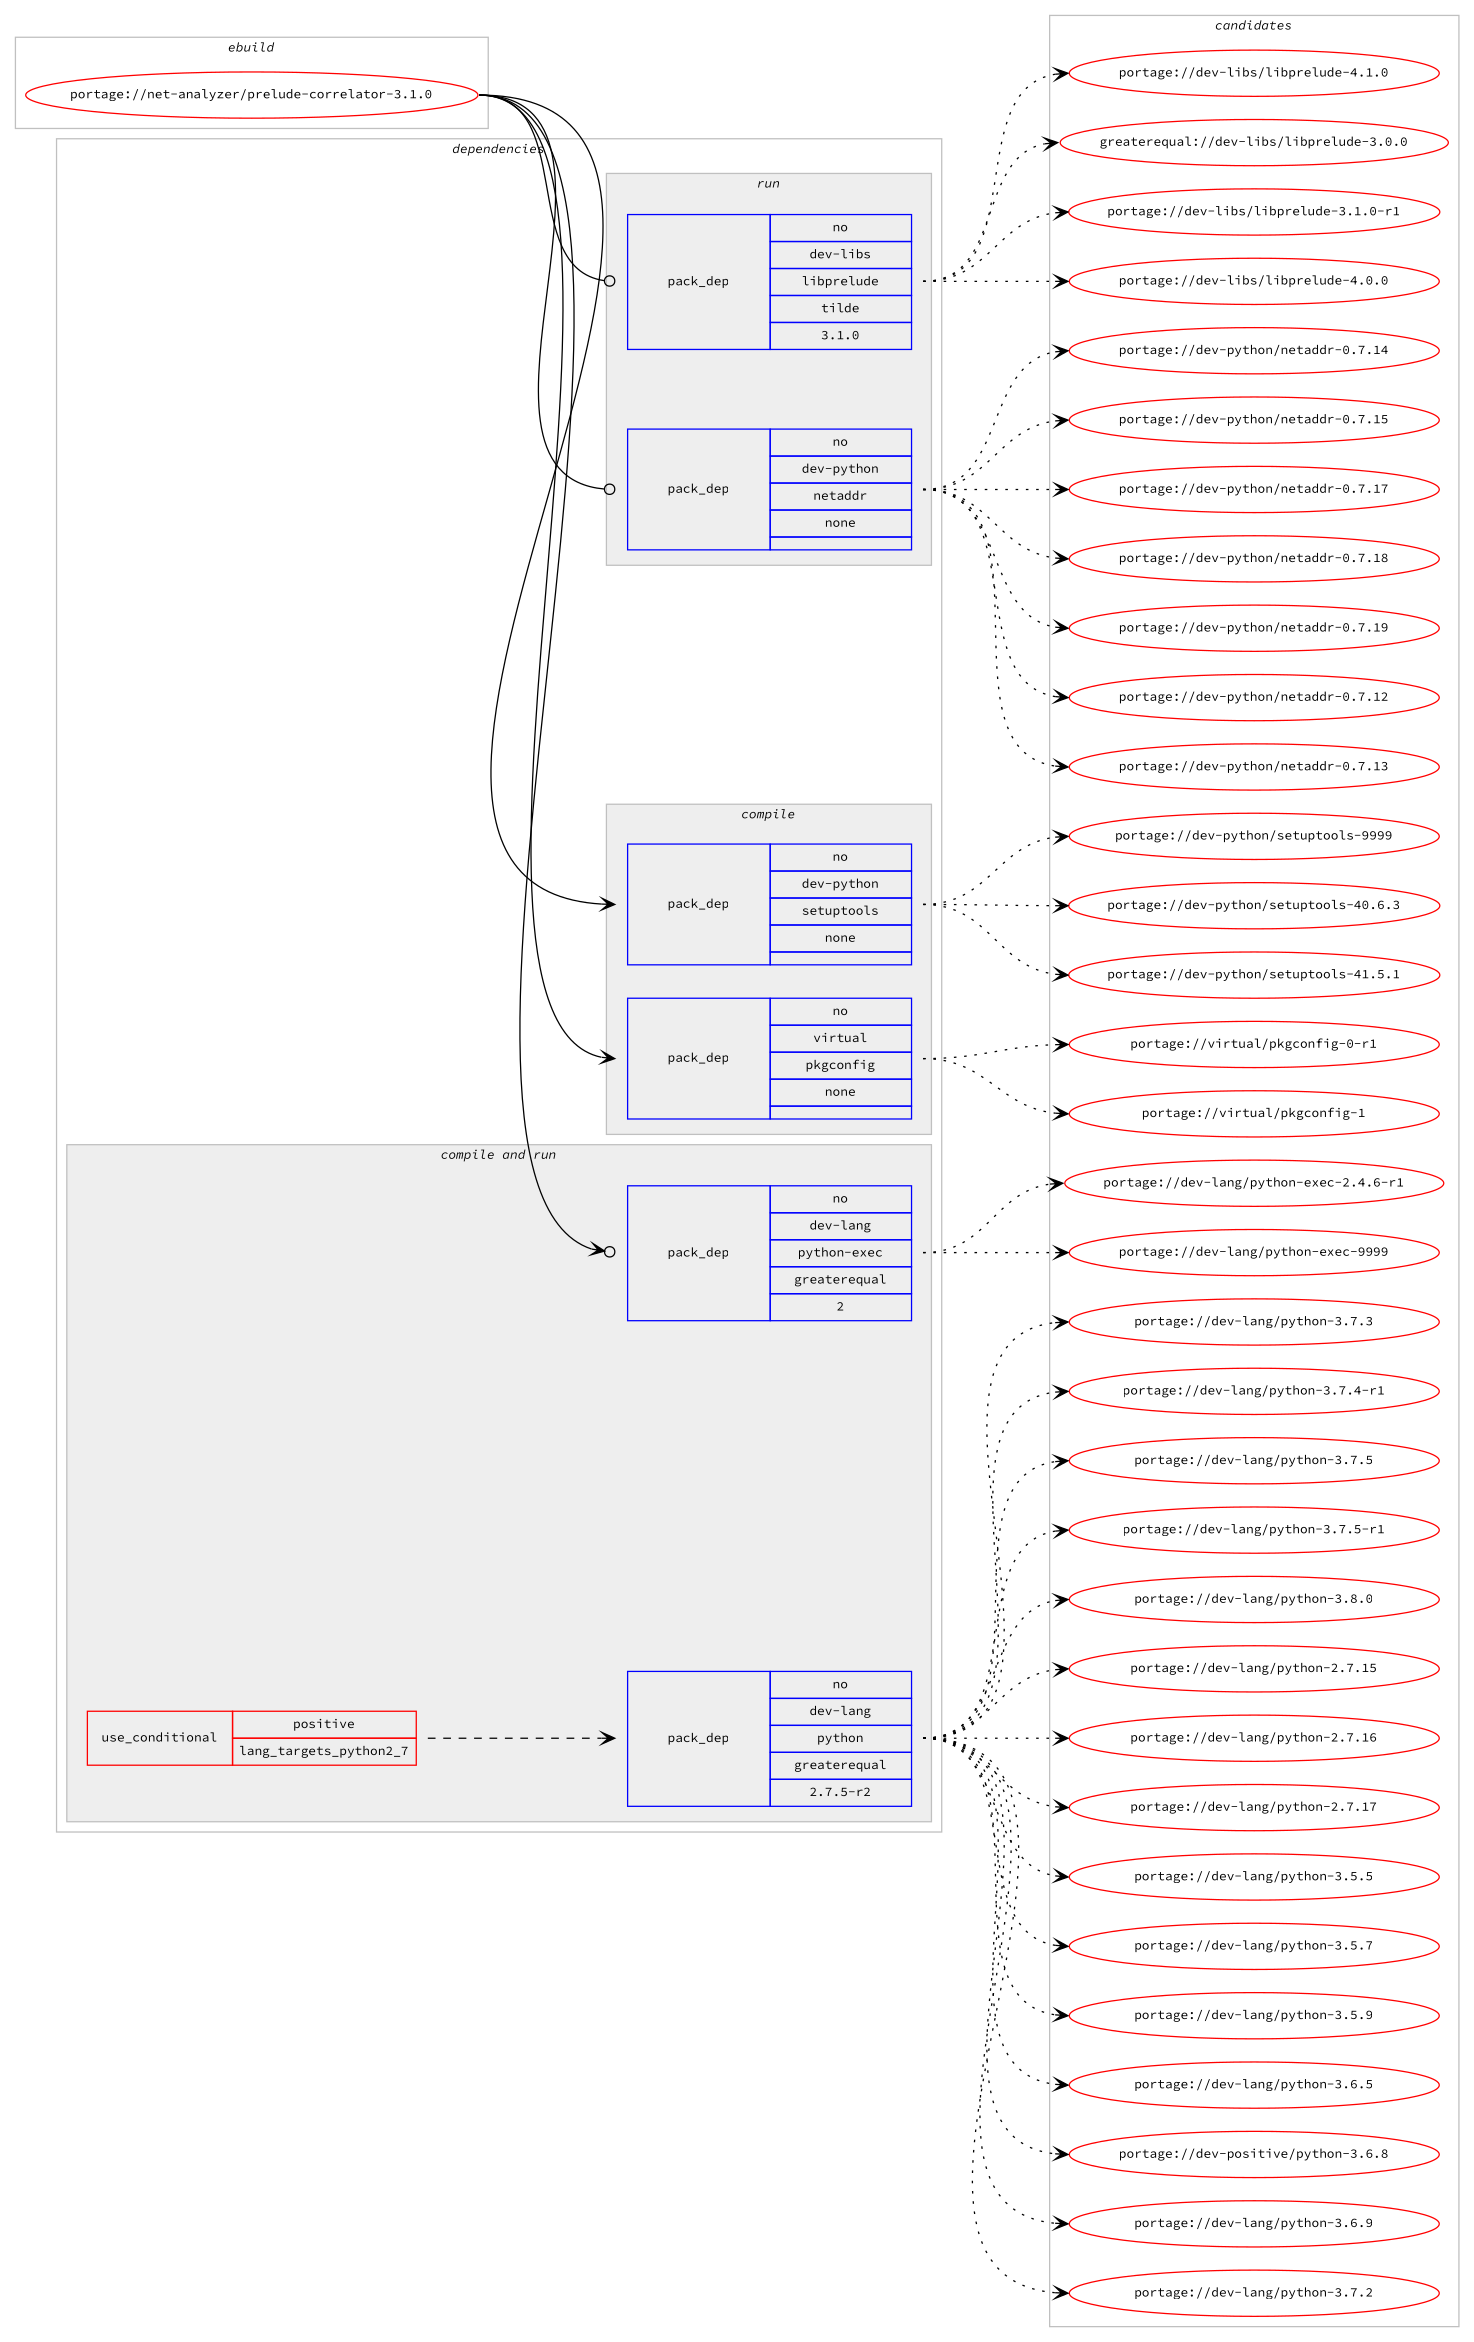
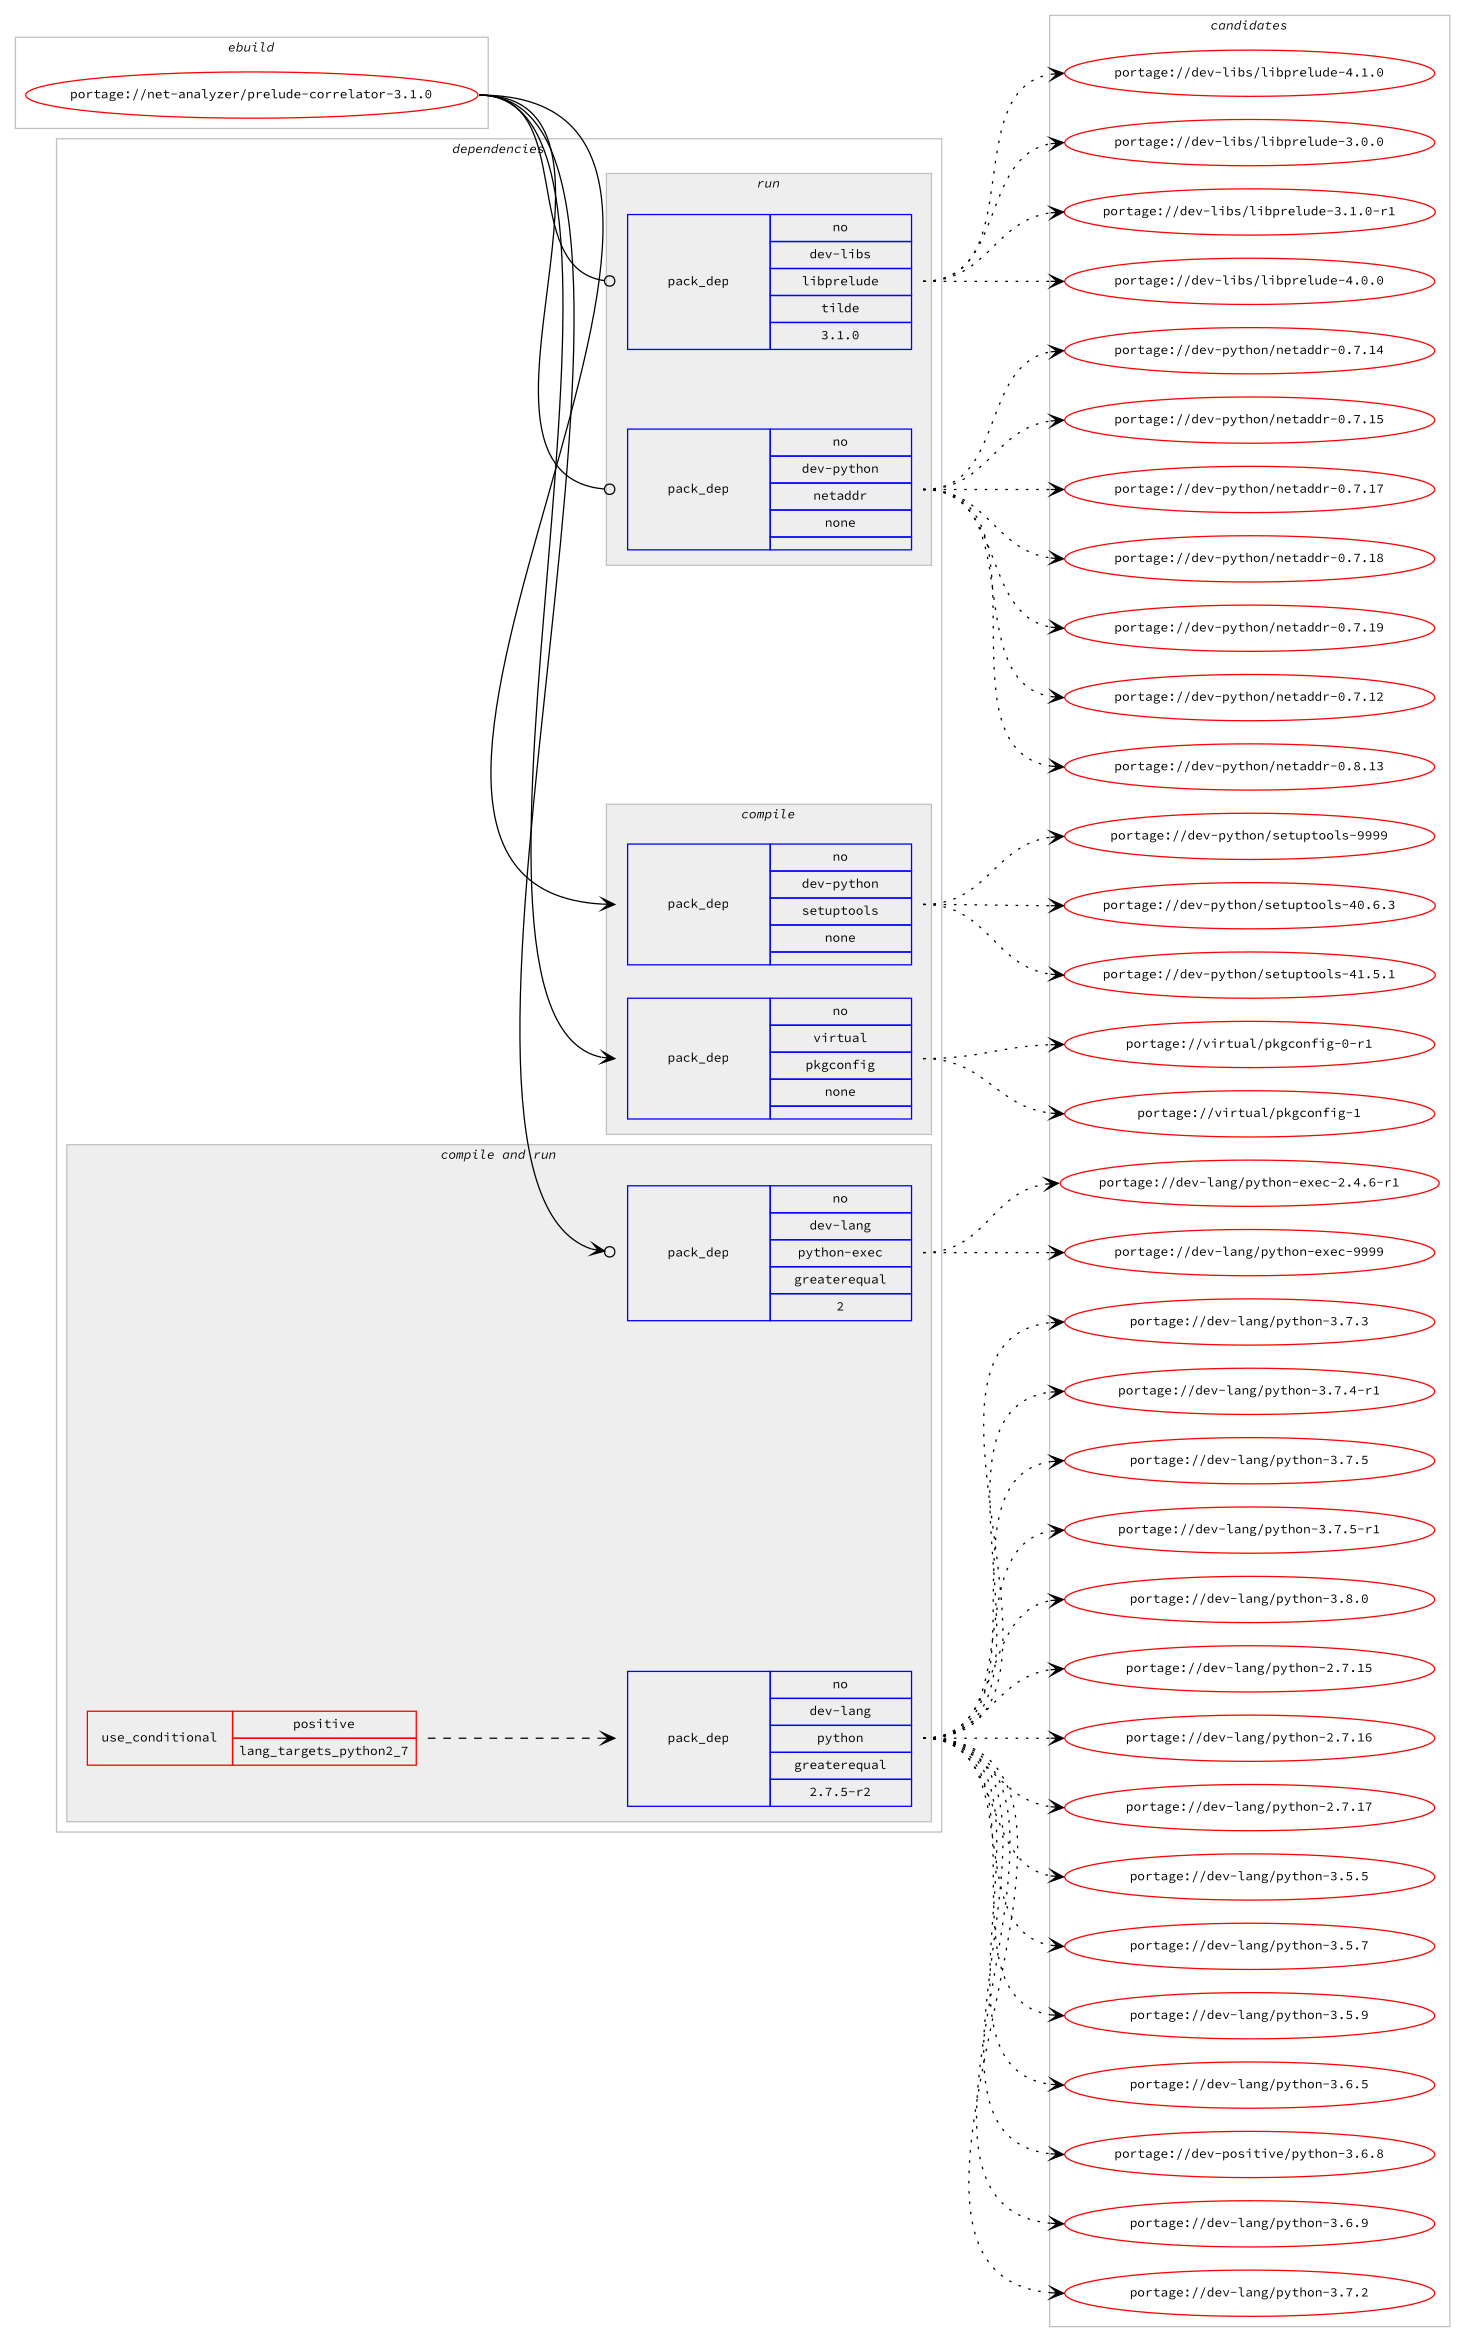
node "greaterequal://dev-libs/libprelude-3.0.0": label "greaterequal://dev-libs/libprelude-3.0.0" -> "portage://dev-libs/libprelude-3.0.0"
node "portage://dev-python/netaddr-0.7.13": label "portage://dev-python/netaddr-0.7.13" -> "portage://dev-python/netaddr-0.8.13"
